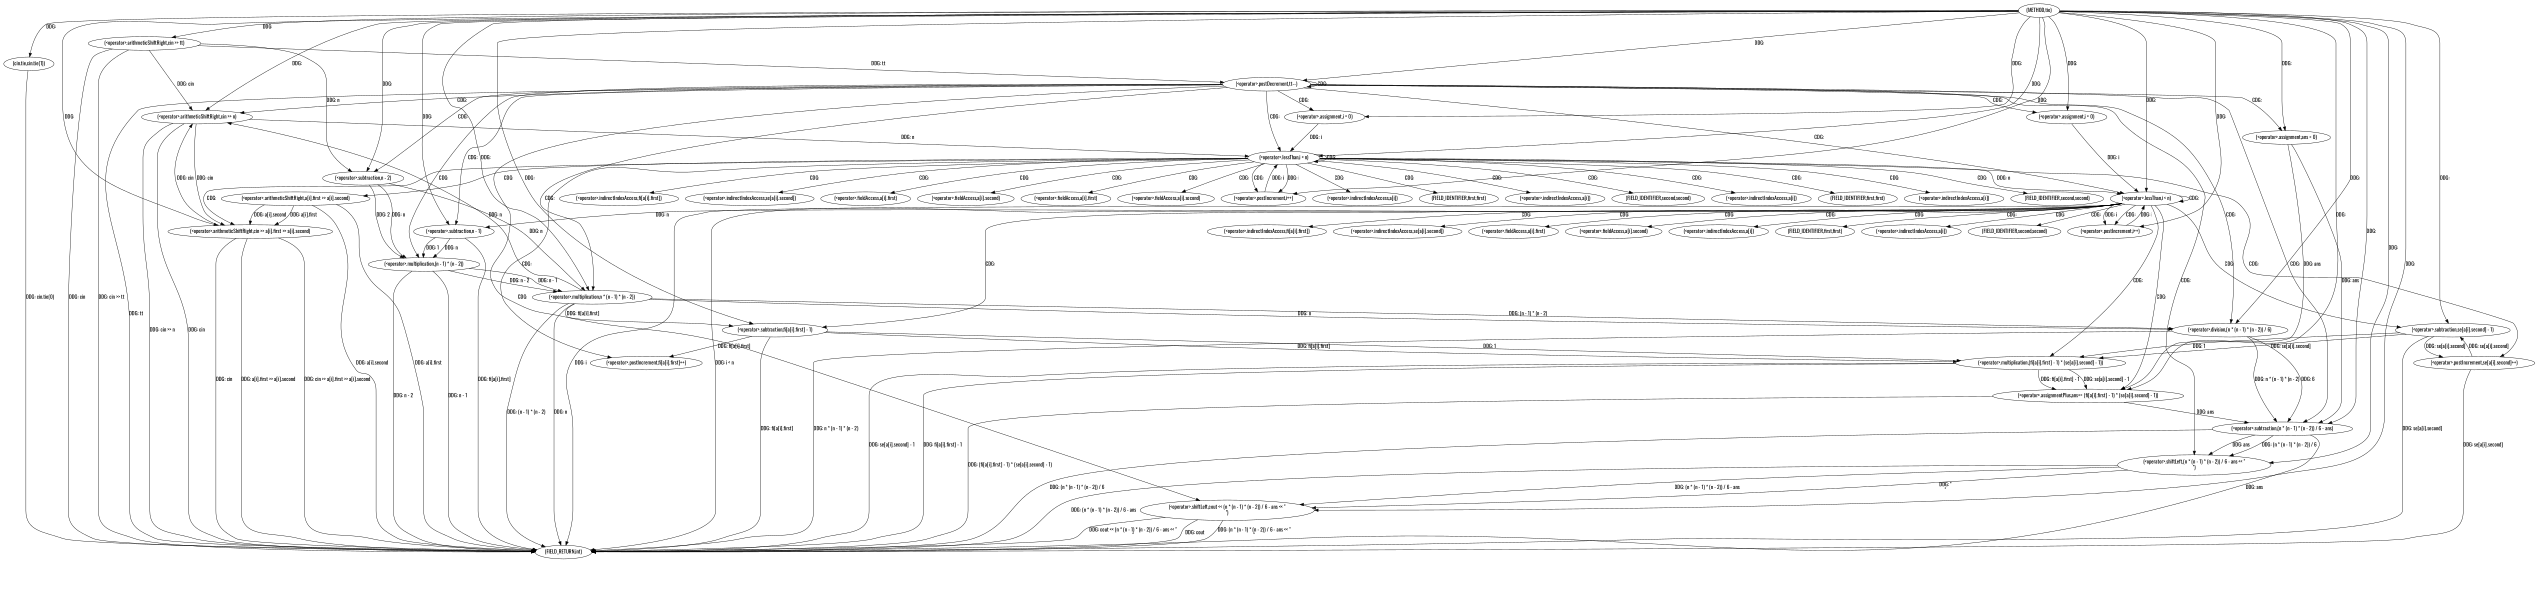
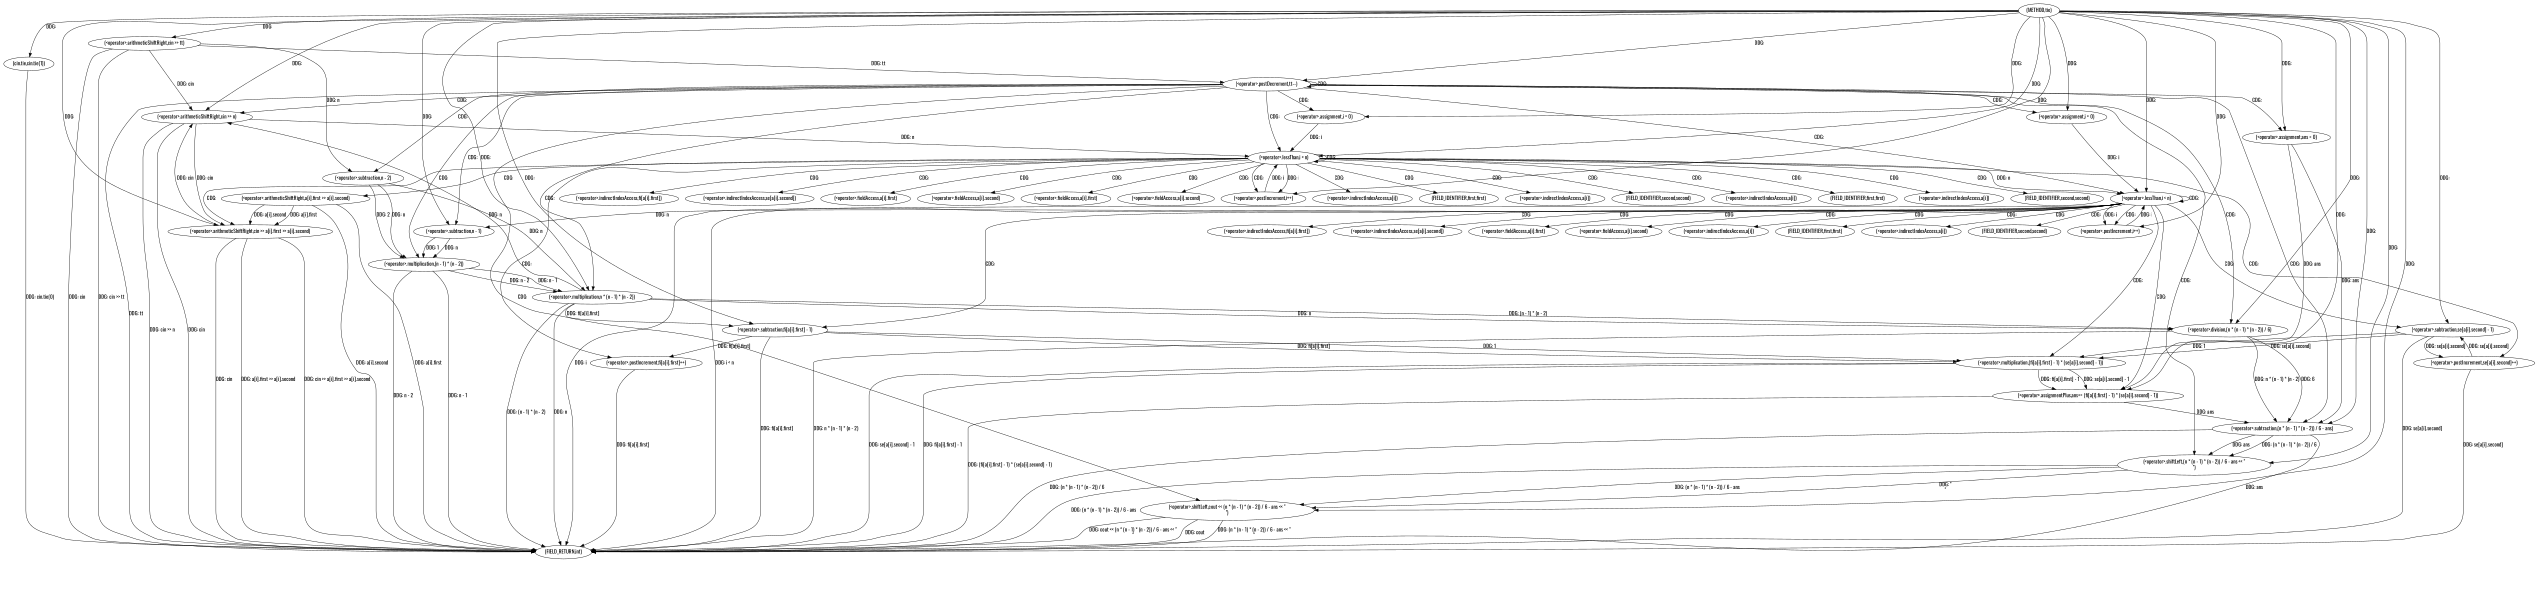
edge "(METHOD,tie)" -> "(<operator>.subtraction,n - 2)": removed, label "DDG:"
edge "(<operator>.subtraction,n - 1)" -> "(FIELD_RETURN,int)": now "(<operator>.postIncrement,fi[a[i].first]++)" -> "(FIELD_RETURN,int)"
